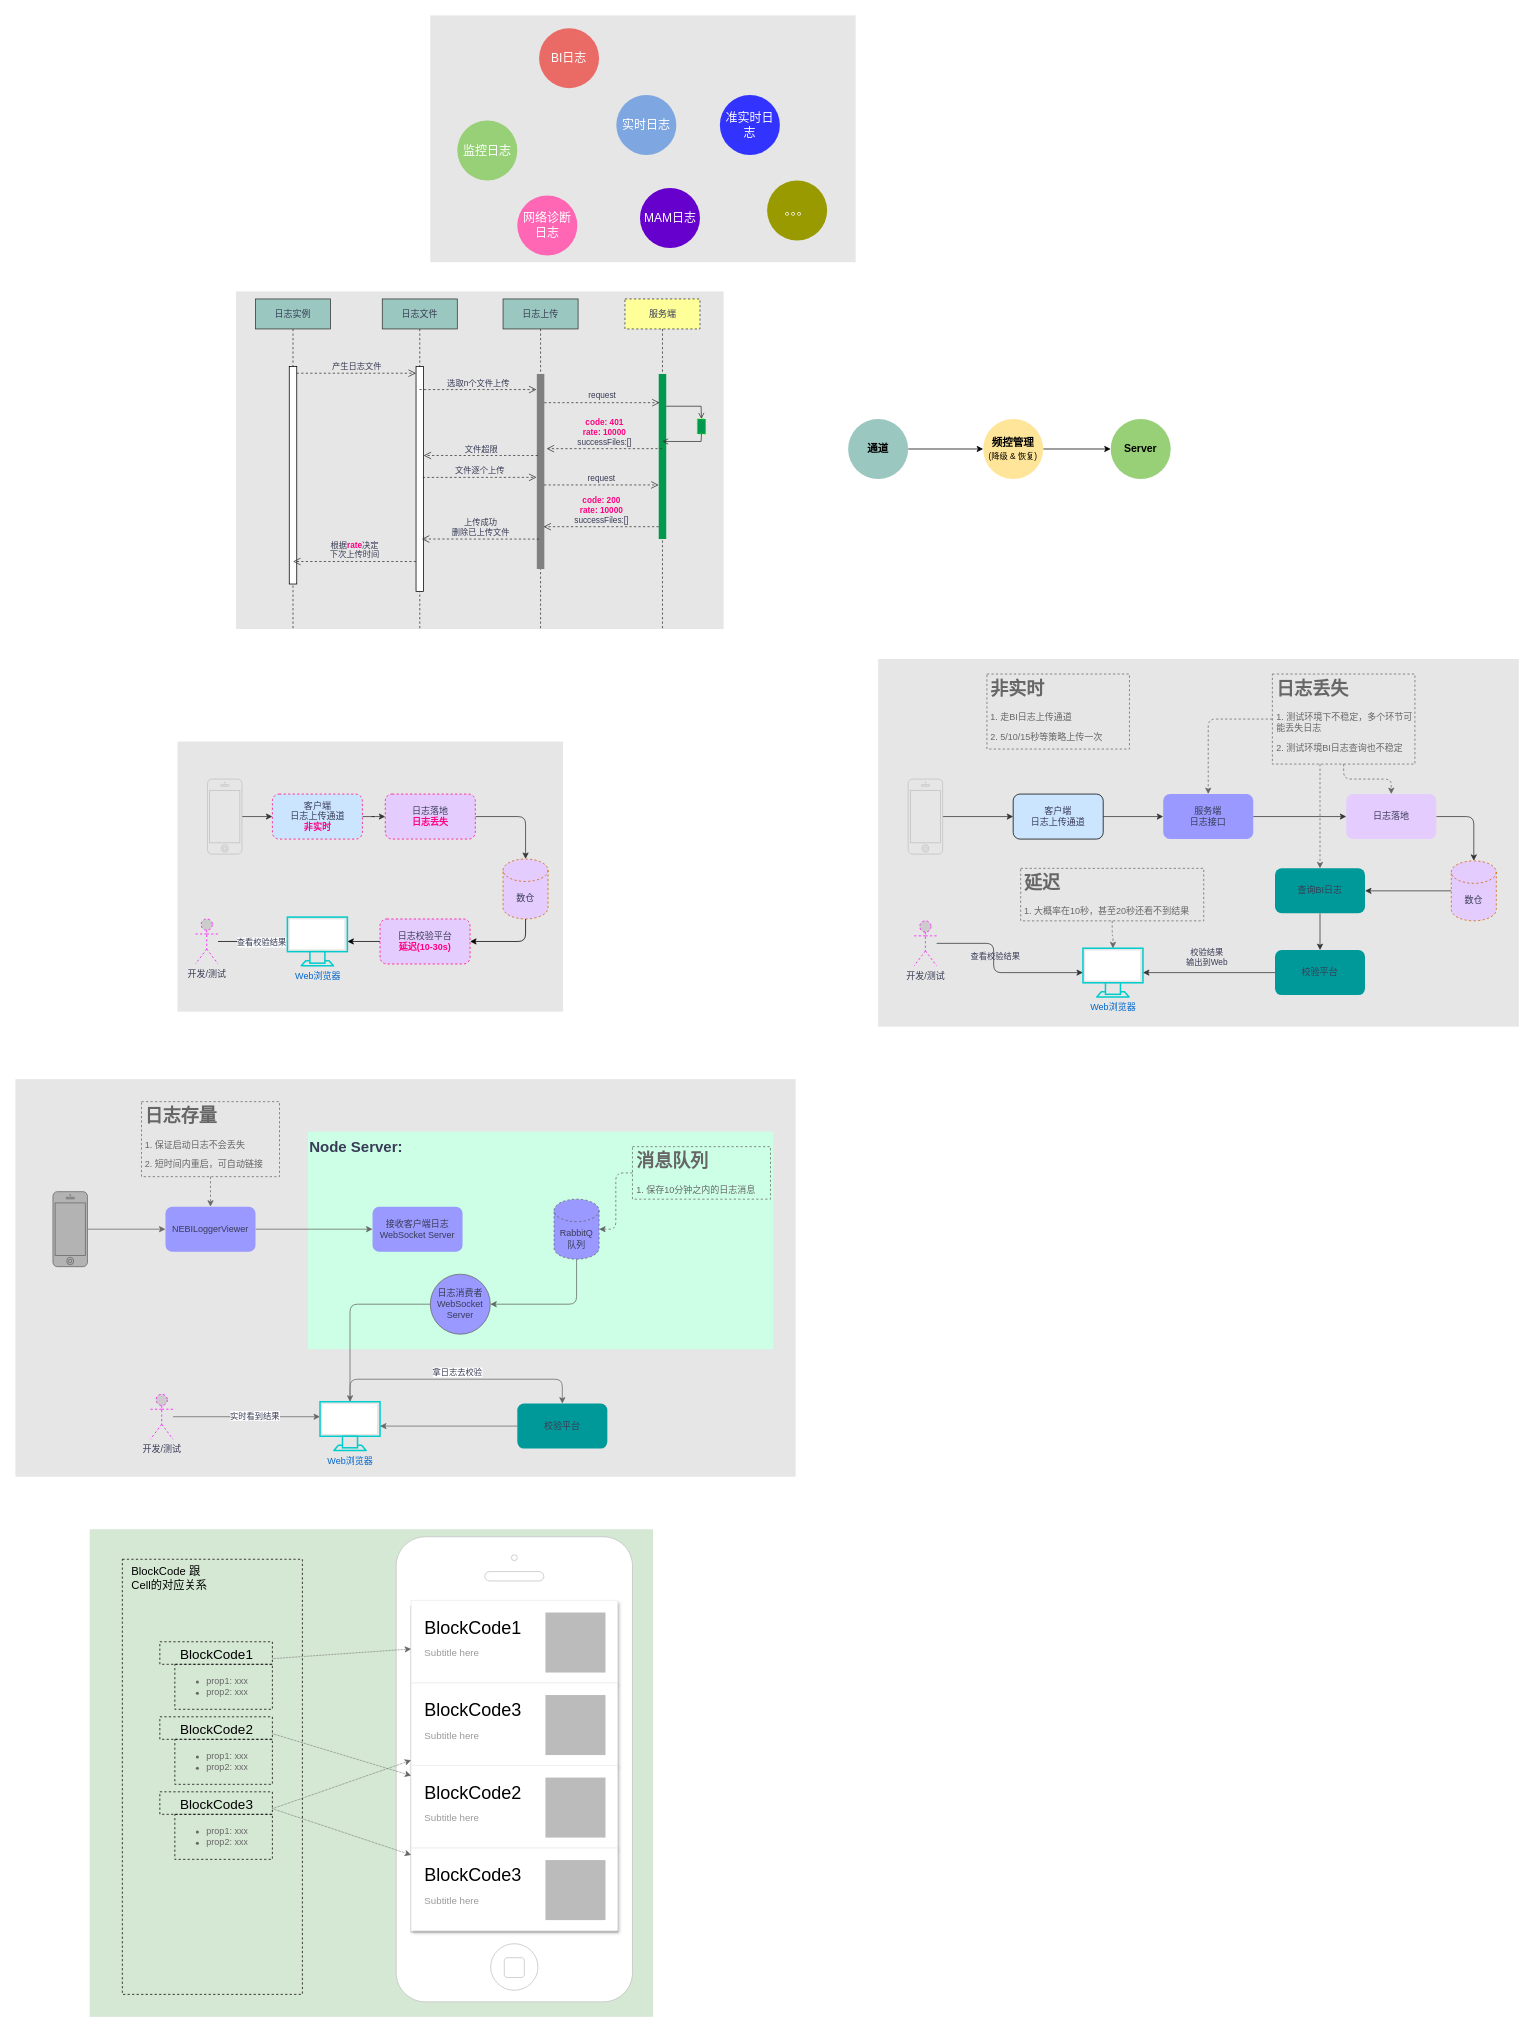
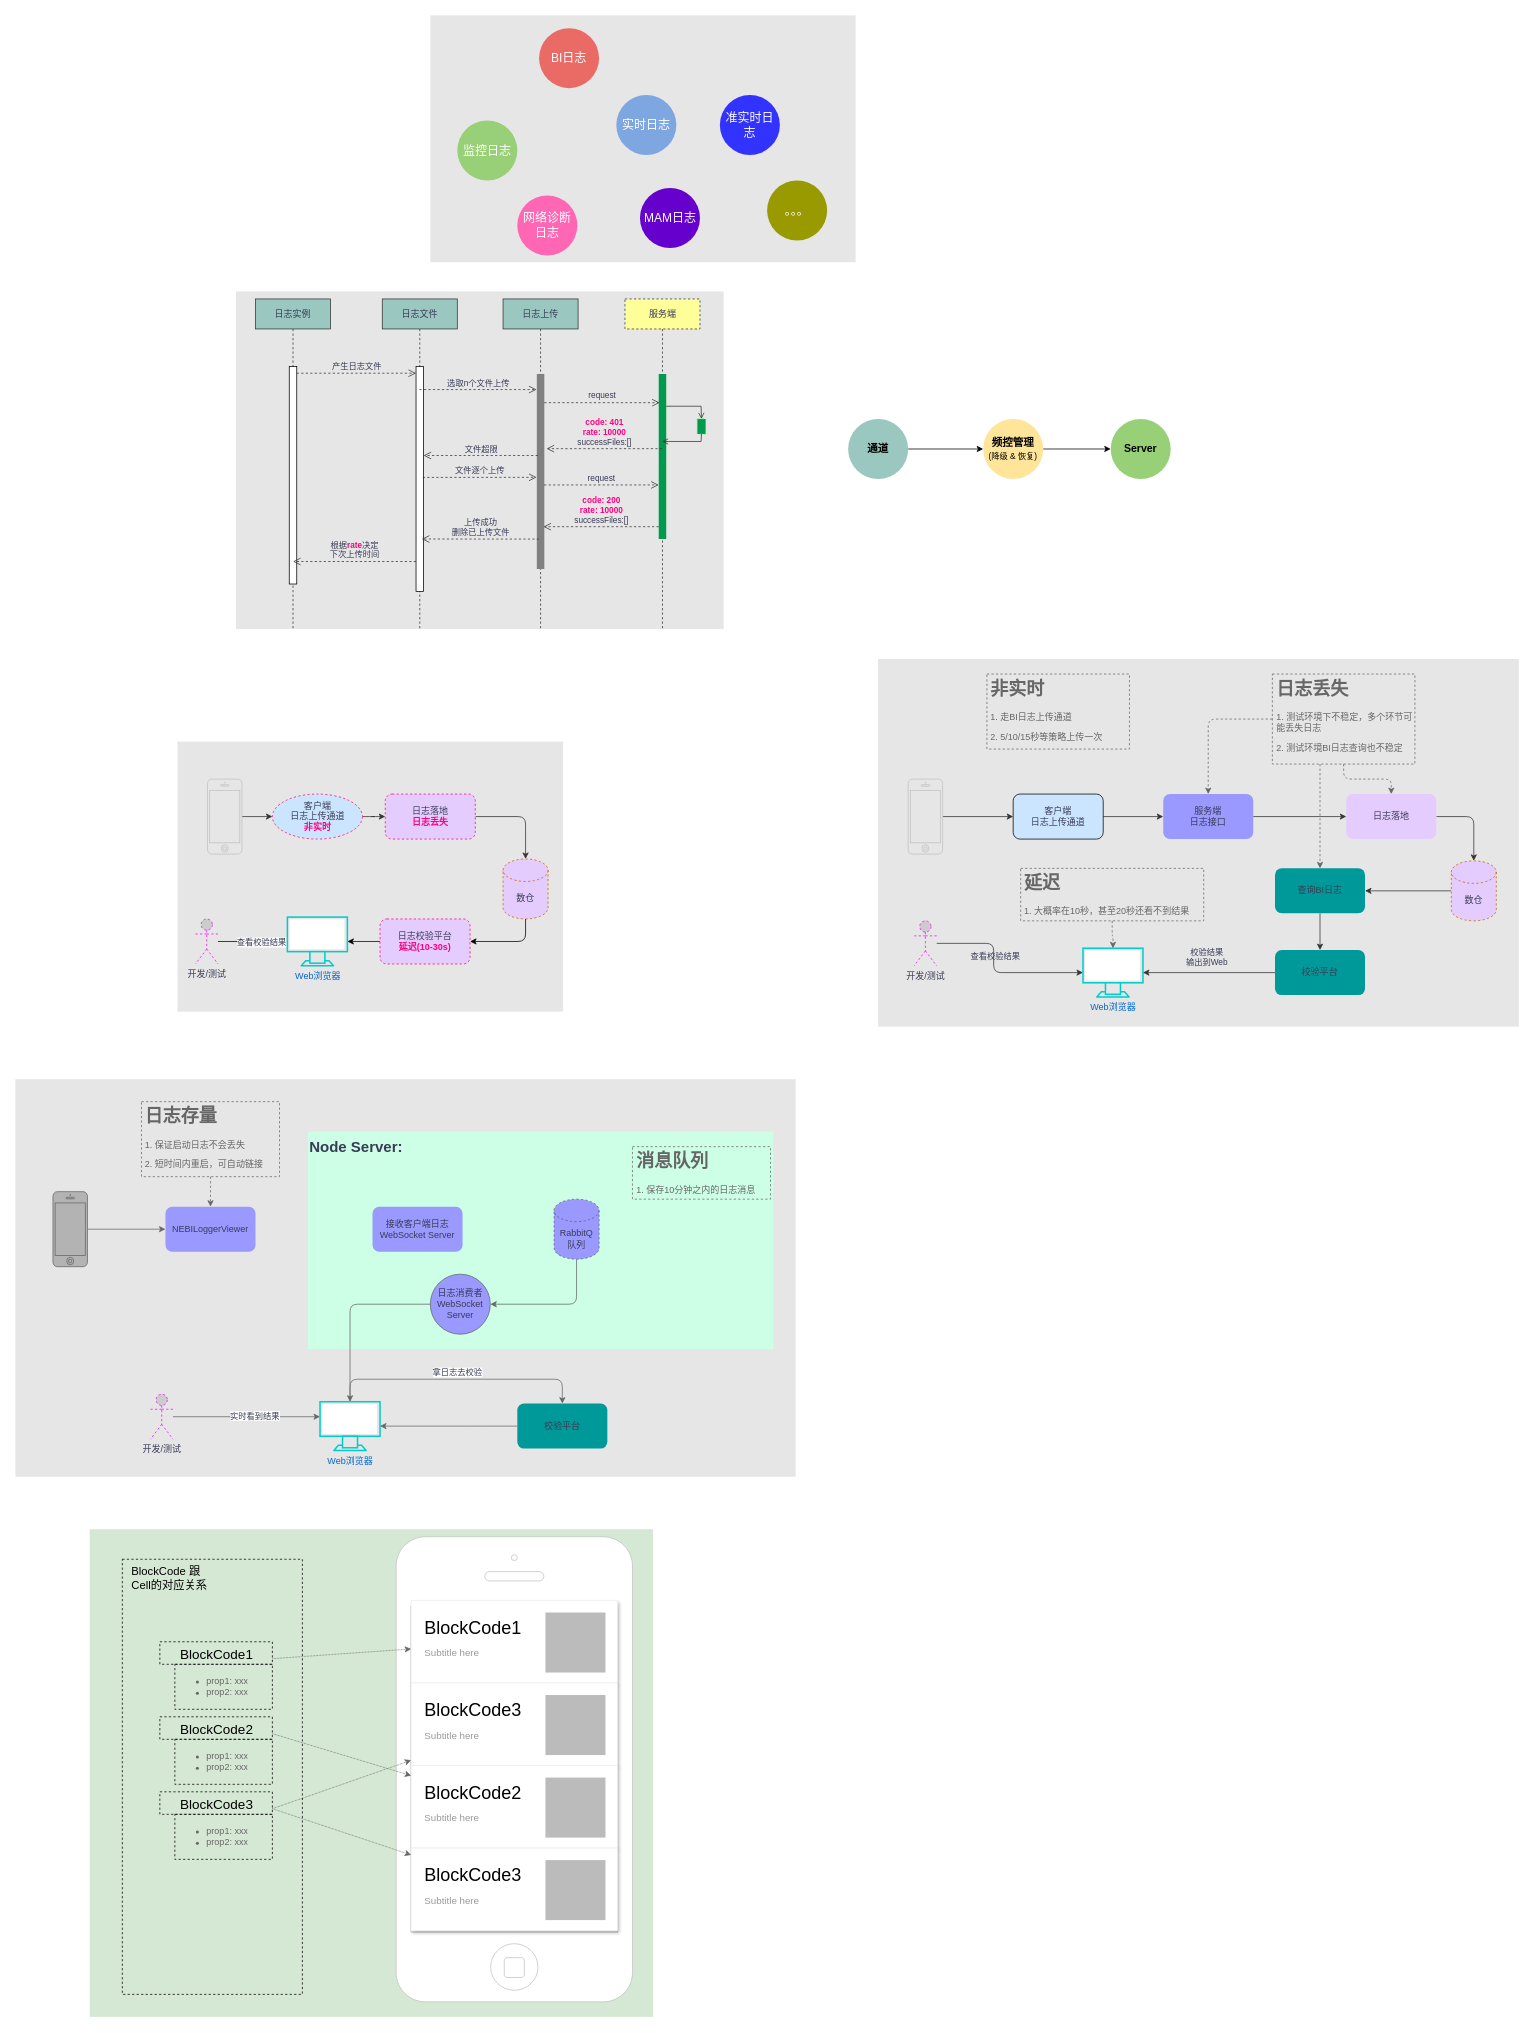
node "客户端 日志上传通道 非实时": shape rounded rectangle -> ellipse
edge "消息队列1. 保存10分钟之内的日志消息" -> "RabbitQ 队列": removed
edge "NEBILoggerViewer" -> "接收客户端日志 WebSocket Server": removed
